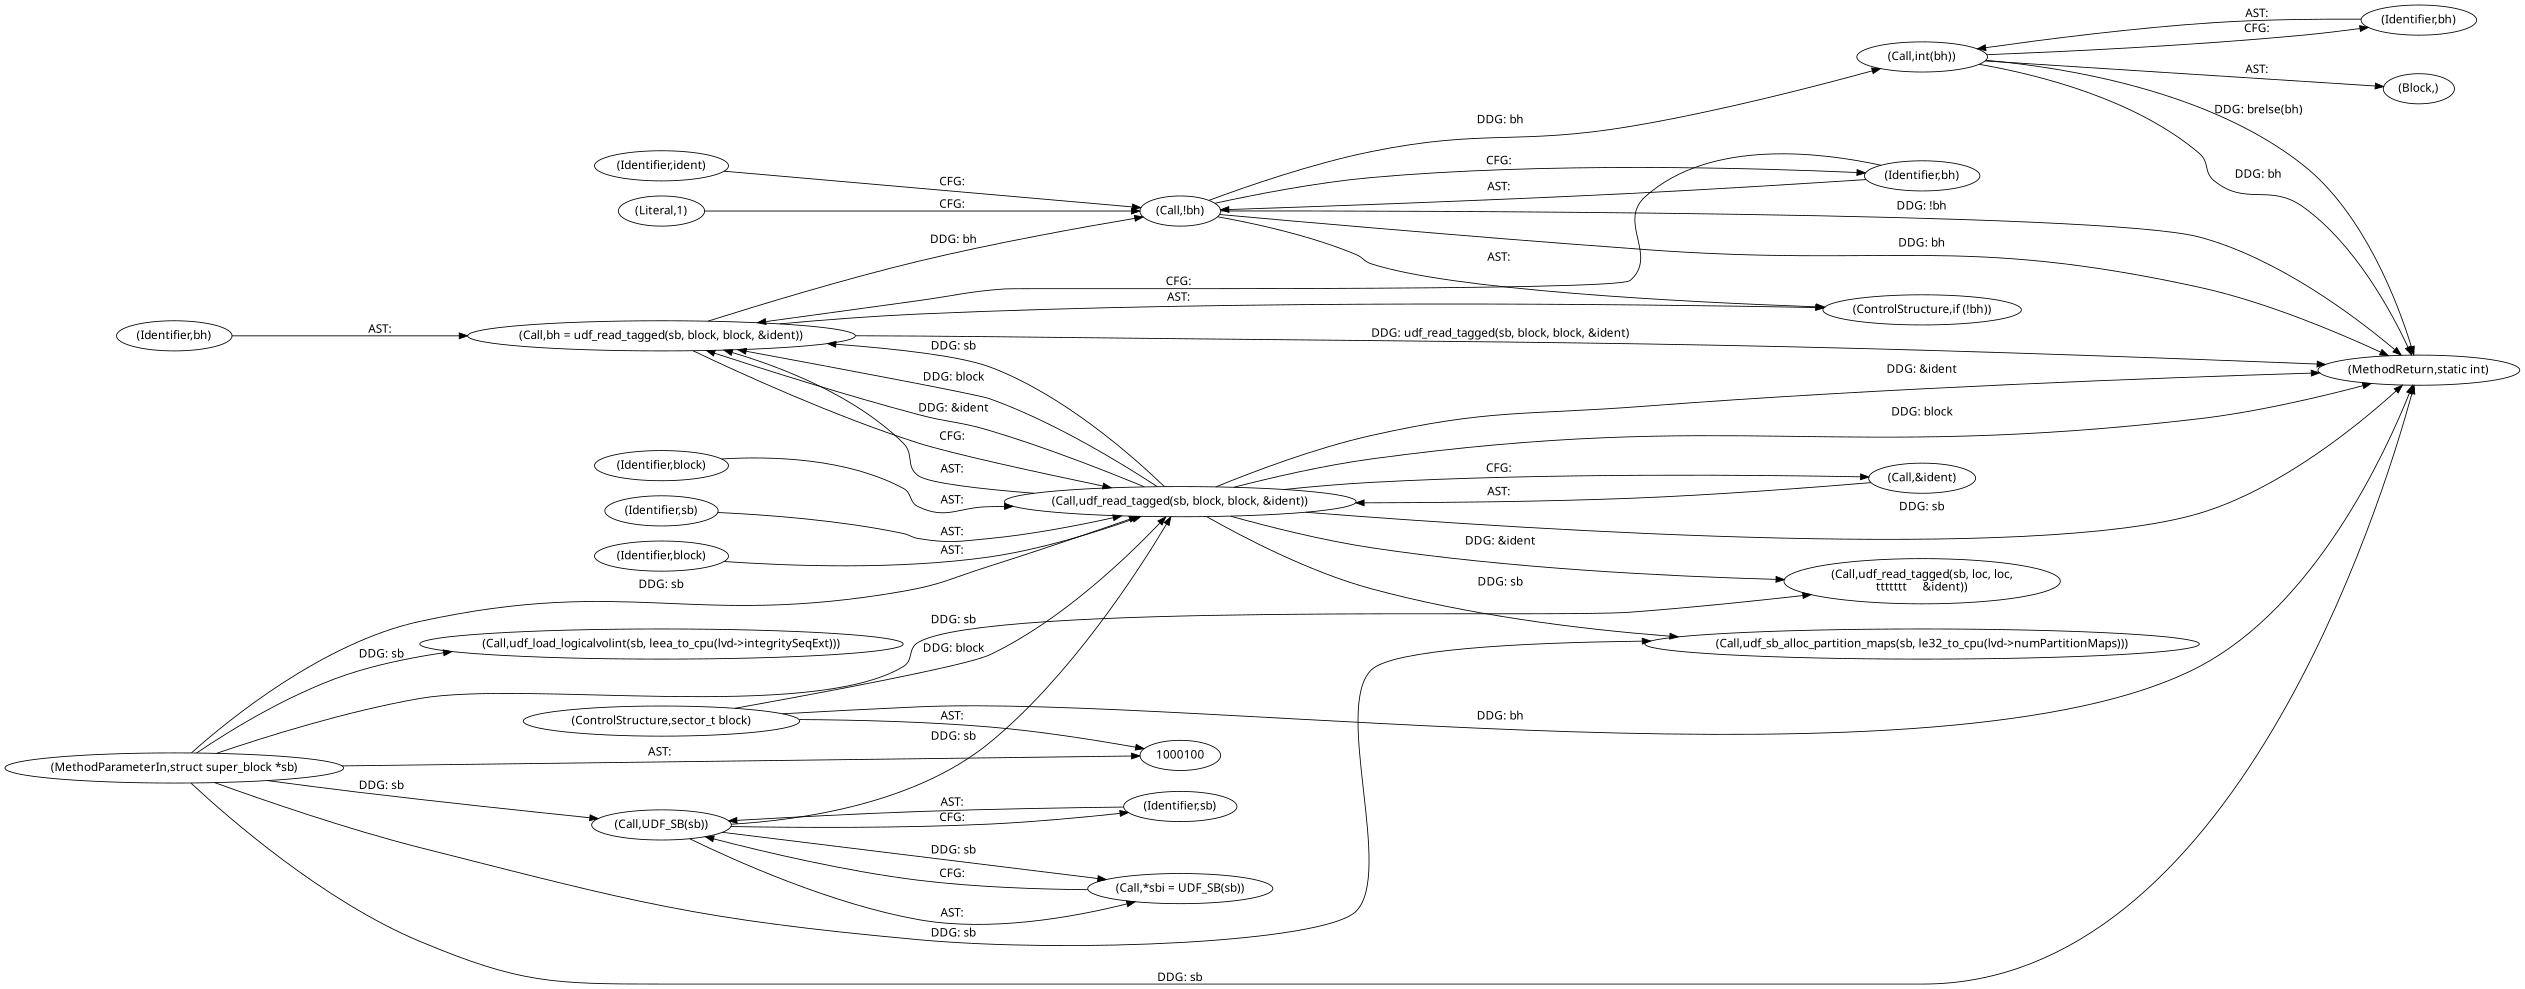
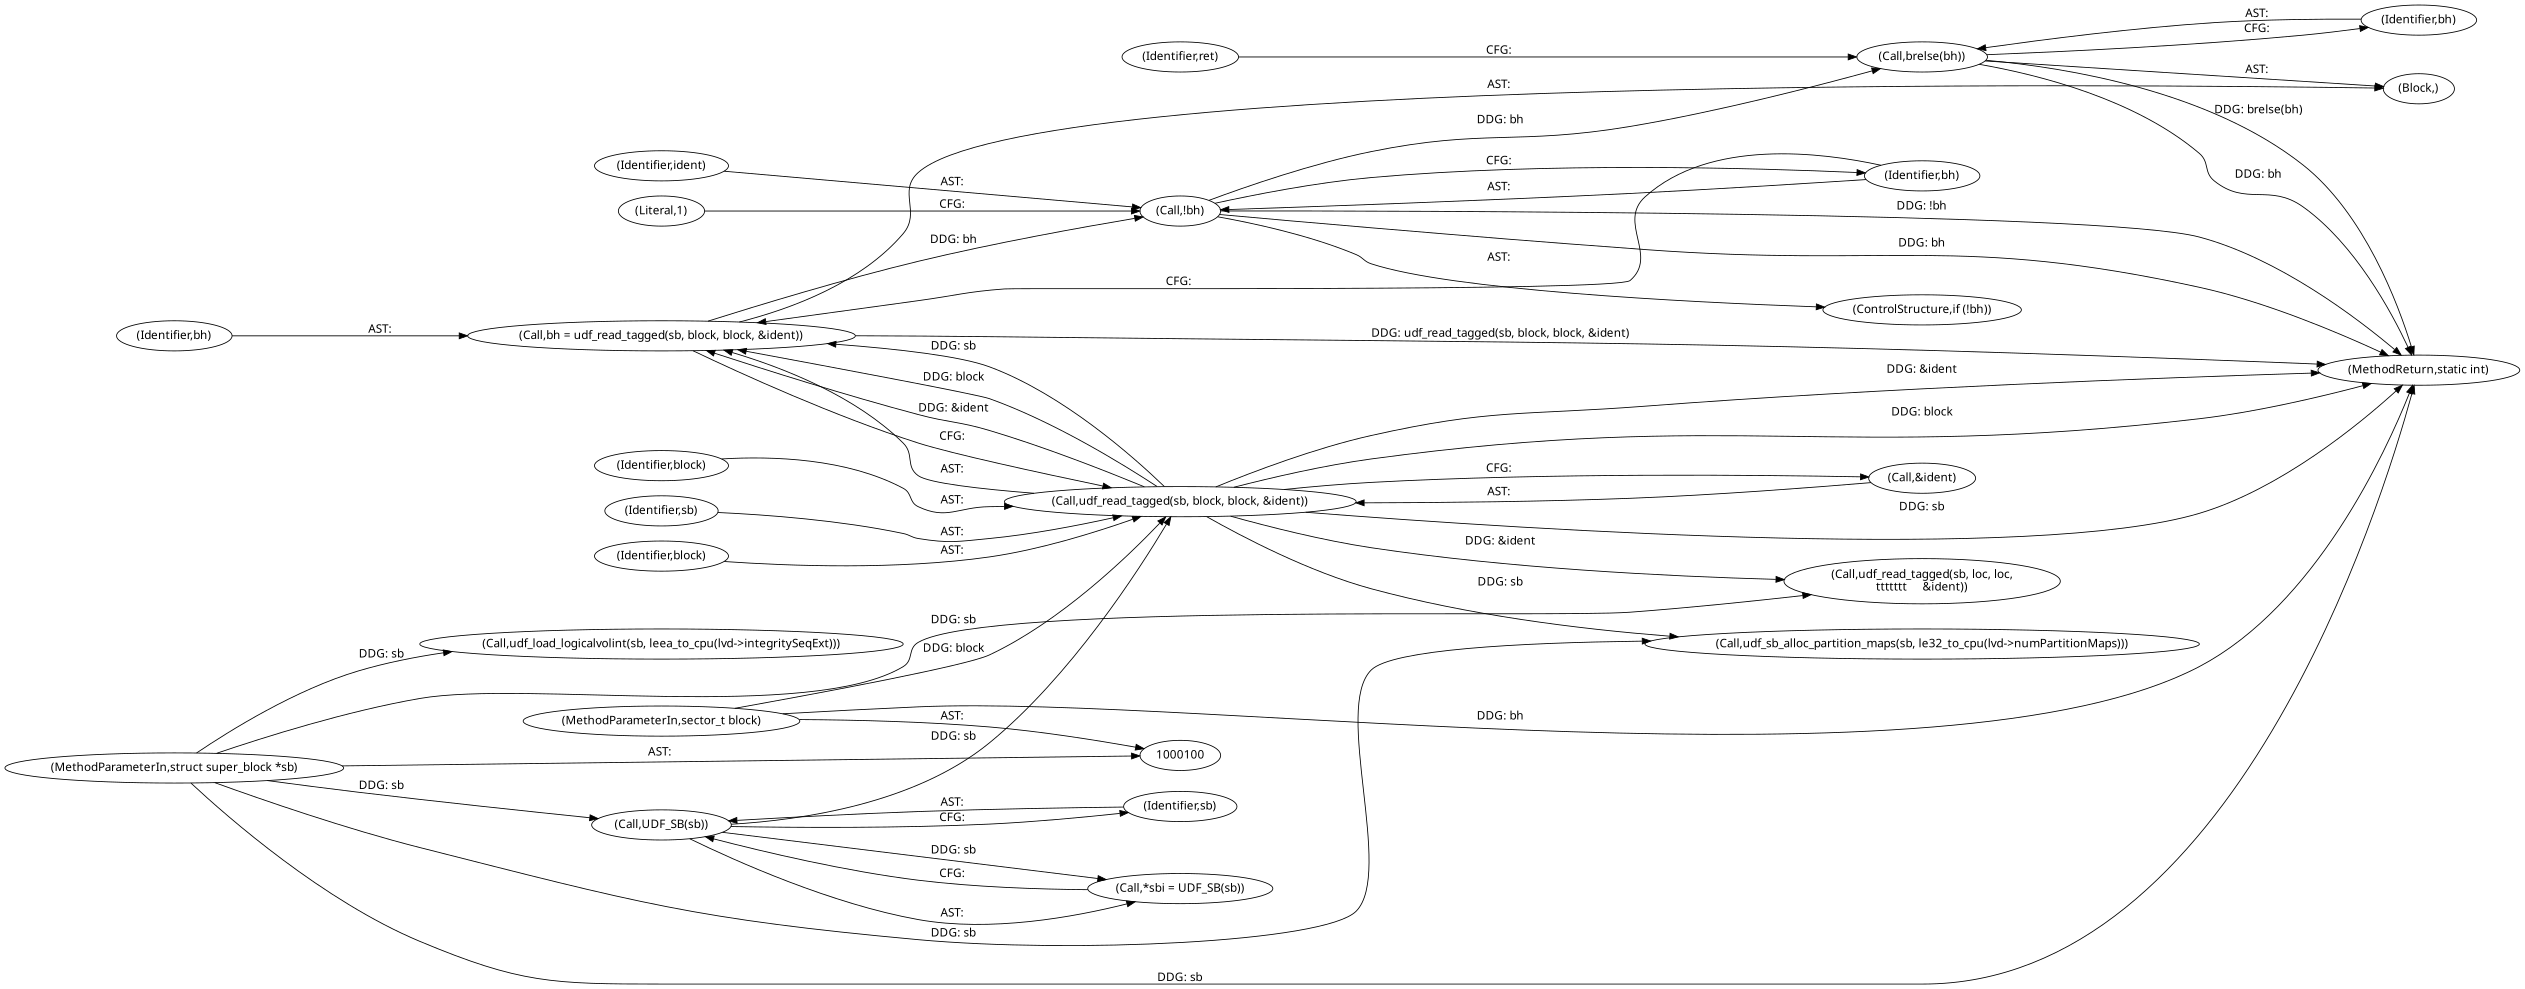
node "(Identifier,ret)": added
node "(Call,int(bh))": label "(Call,int(bh))" -> "(Call,brelse(bh))"
edge "(Identifier,ident)" -> "(Call,!bh)": label "CFG: " -> "AST: "
edge "(Call,bh = udf_read_tagged(sb, block, block, &ident))" -> "(ControlStructure,if (!bh))": now "(Call,bh = udf_read_tagged(sb, block, block, &ident))" -> "(Block,)"
edge "(MethodParameterIn,struct super_block *sb)" -> "(Call,udf_read_tagged(sb, block, block, &ident))": removed, label "DDG: sb"
node "(ControlStructure,sector_t block)": label "(ControlStructure,sector_t block)" -> "(MethodParameterIn,sector_t block)"
